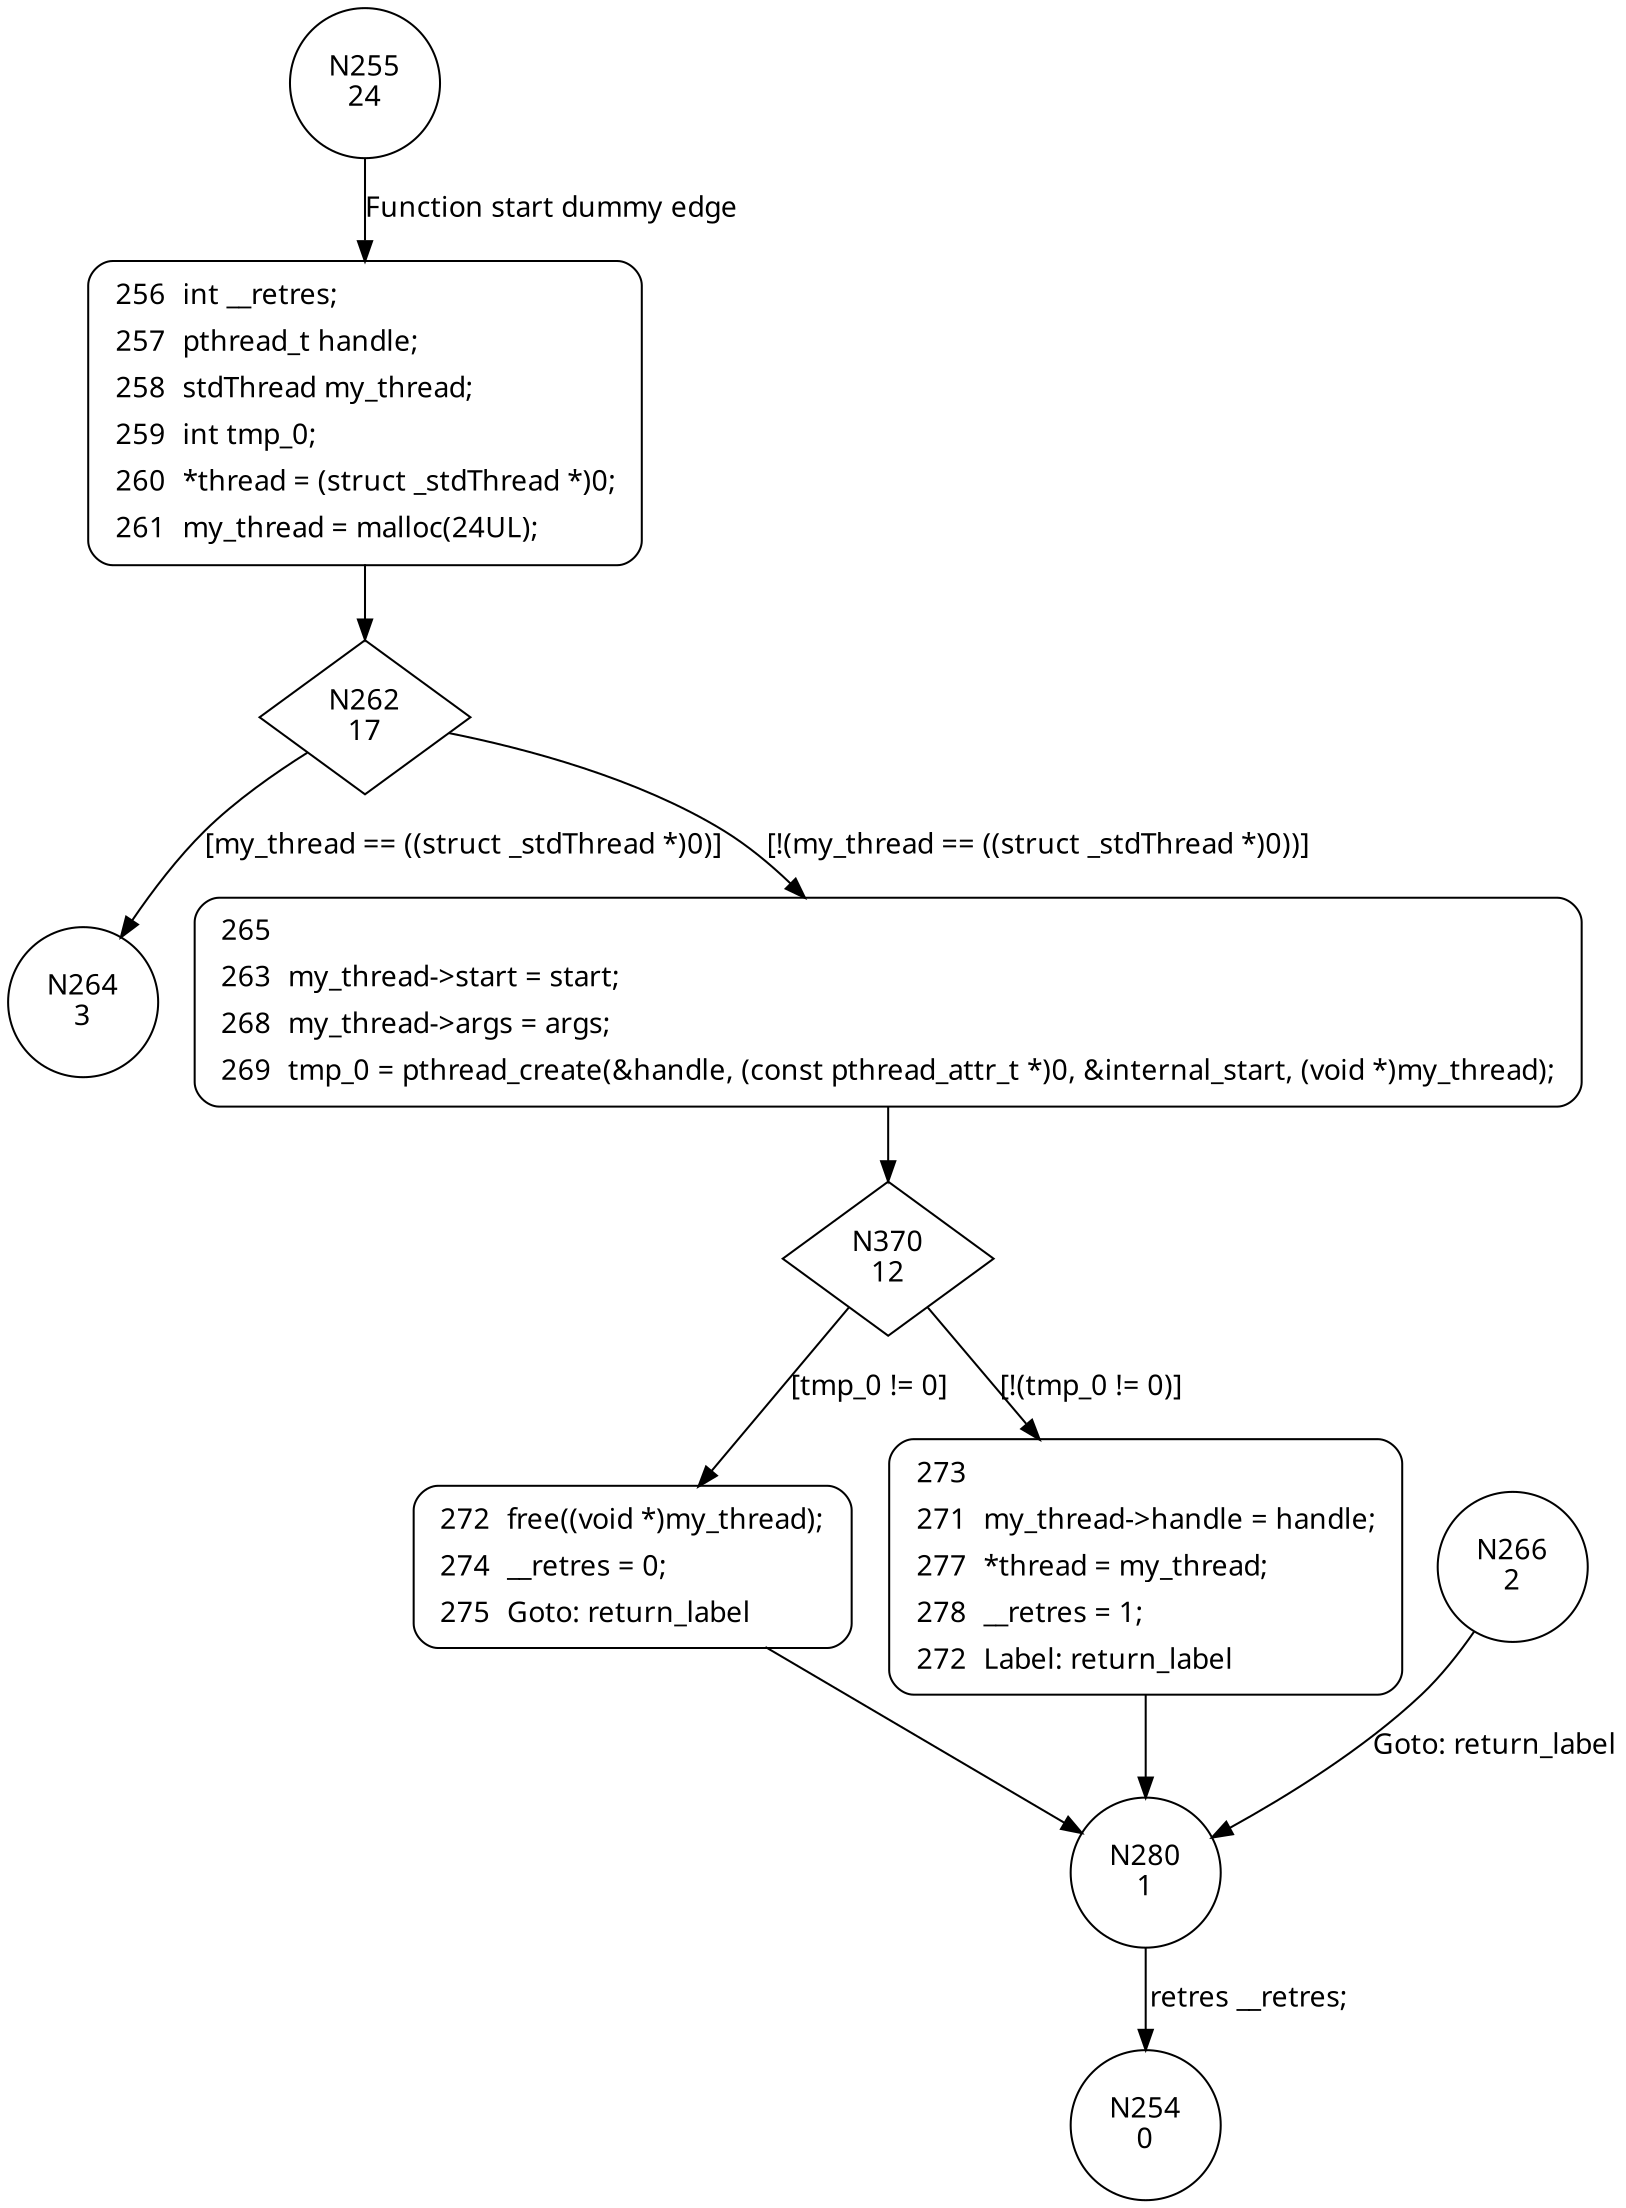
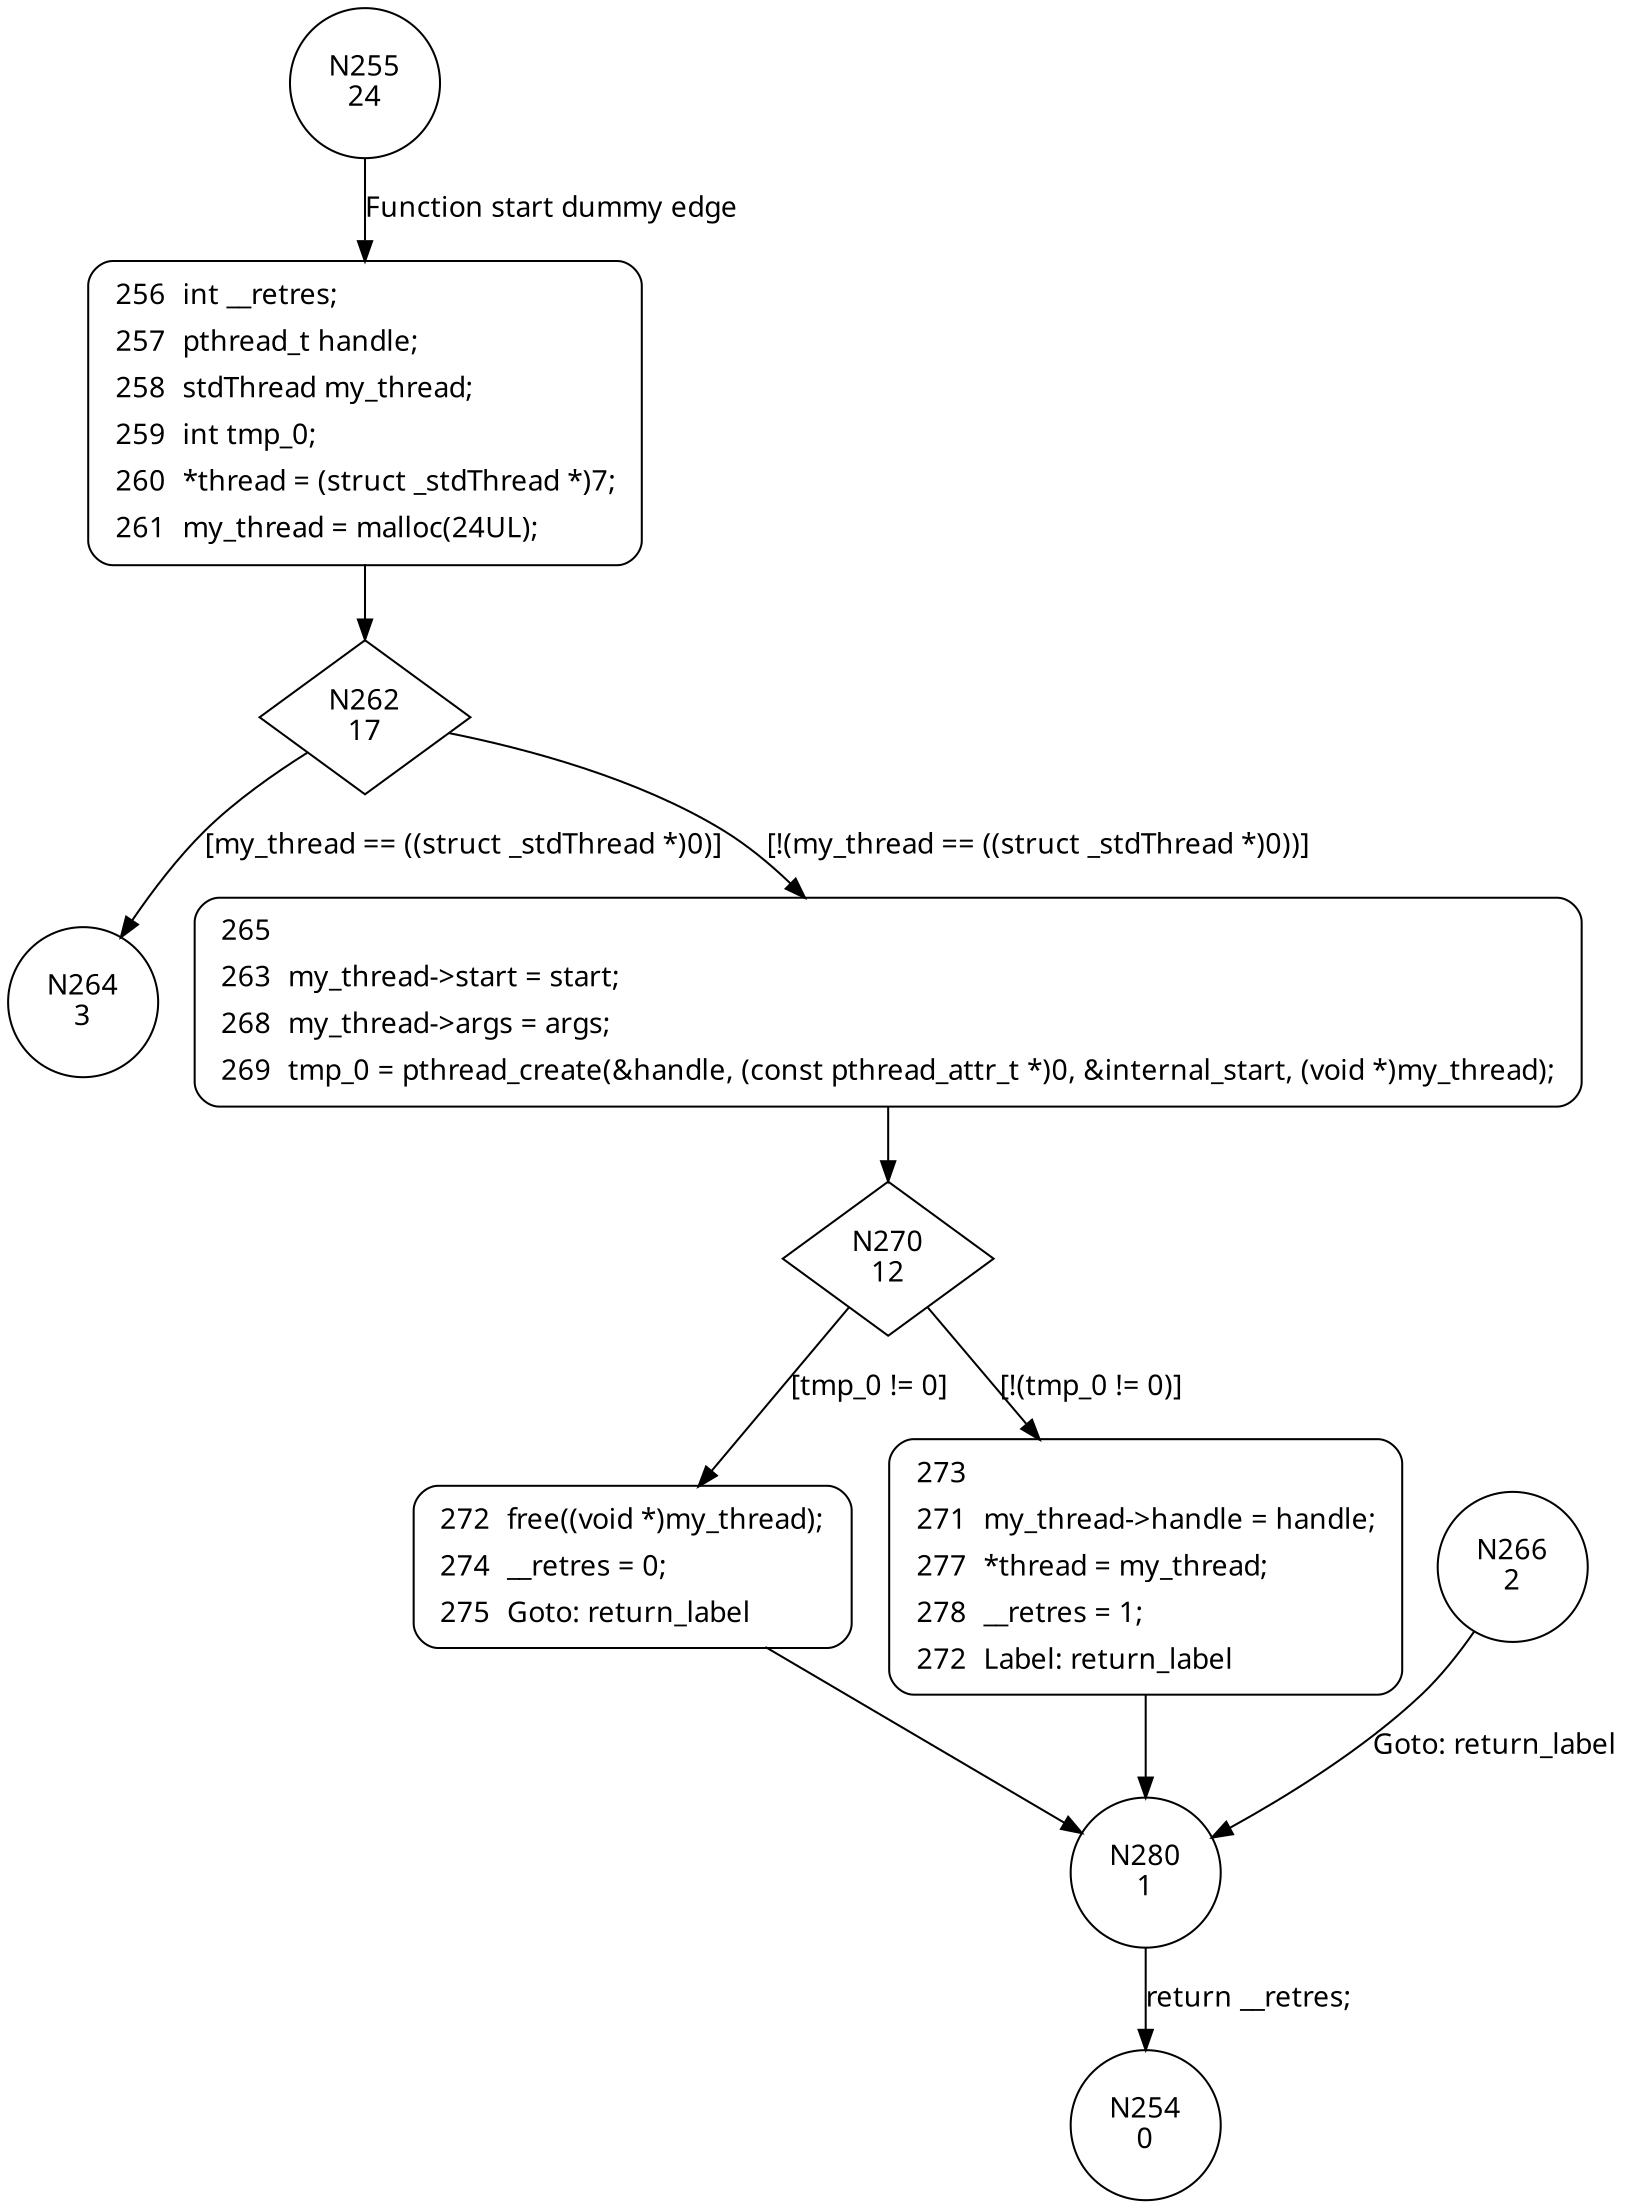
node "256": text "*thread = (struct _stdThread *)0;" -> "*thread = (struct _stdThread *)7;"
node "N370 12": label "N370 12" -> "N270 12"
edge "N280 1" -> "N254 0": label "retres __retres;" -> "return __retres;"
